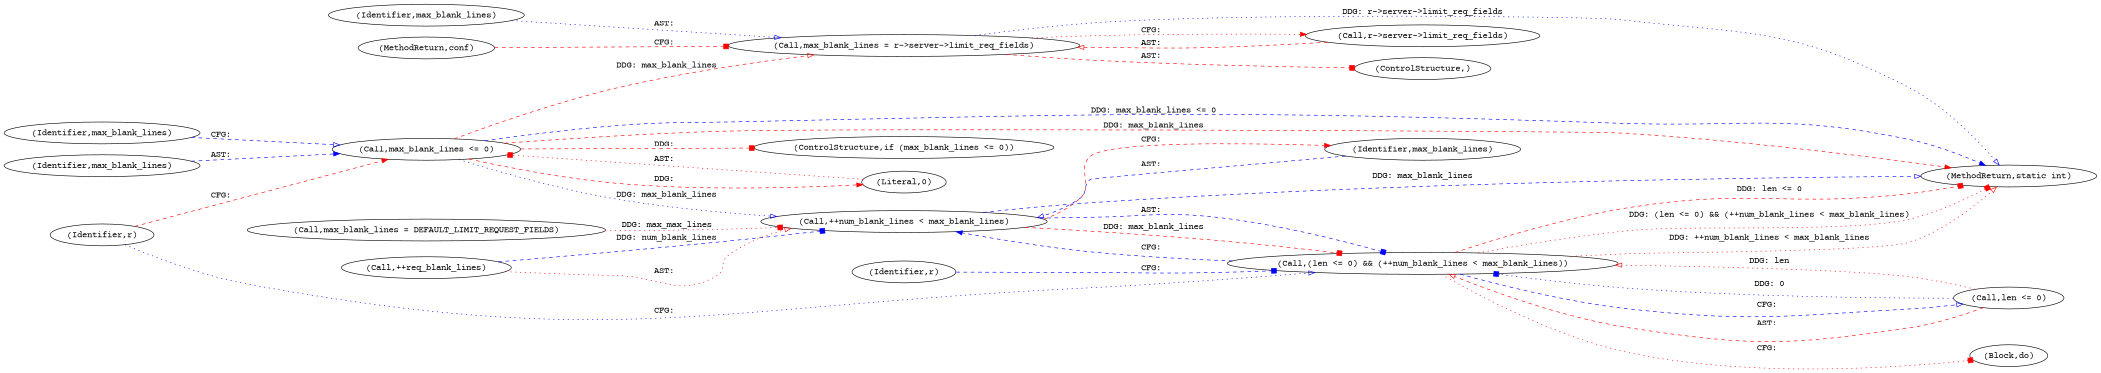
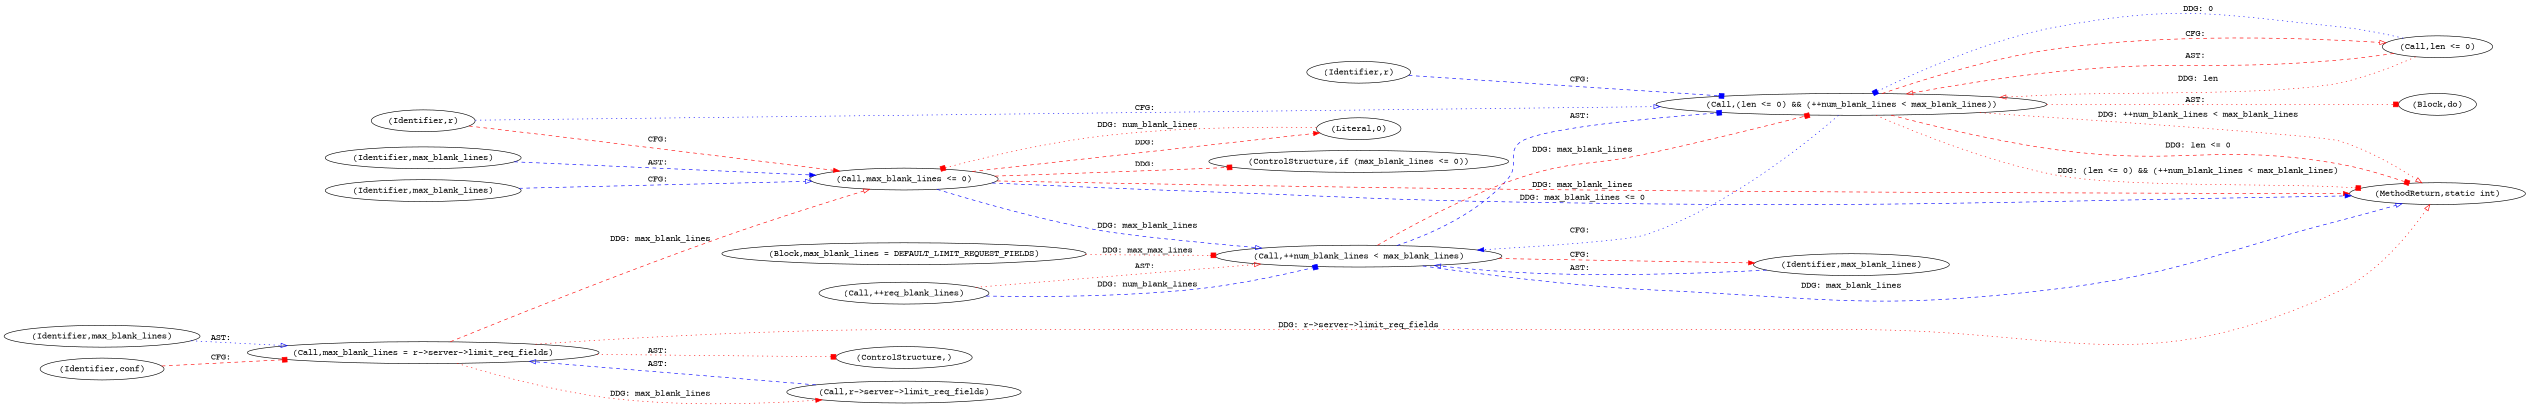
edge "(Call,max_blank_lines = r->server->limit_req_fields)" -> "(MethodReturn,static int)": color blue -> red
edge "(Call,max_blank_lines = r->server->limit_req_fields)" -> "(Call,r->server->limit_req_fields)": label "CFG: " -> "DDG: max_blank_lines"
node "(MethodReturn,conf)": label "(MethodReturn,conf)" -> "(Identifier,conf)"
edge "(Call,r->server->limit_req_fields)" -> "(Call,max_blank_lines = r->server->limit_req_fields)": color red -> blue
edge "(Call,max_blank_lines = r->server->limit_req_fields)" -> "(ControlStructure,)": style dashed -> dotted
edge "(Call,max_blank_lines <= 0)" -> "(Call,max_blank_lines = r->server->limit_req_fields)": reversed
edge "(Literal,0)" -> "(Call,max_blank_lines <= 0)": label "AST: " -> "DDG: num_blank_lines"
edge "(Call,max_blank_lines <= 0)" -> "(Call,++num_blank_lines < max_blank_lines)": style dotted -> dashed
node "(Call,max_blank_lines = DEFAULT_LIMIT_REQUEST_FIELDS)": label "(Call,max_blank_lines = DEFAULT_LIMIT_REQUEST_FIELDS)" -> "(Block,max_blank_lines = DEFAULT_LIMIT_REQUEST_FIELDS)"
edge "(Call,(len <= 0) && (++num_blank_lines < max_blank_lines))" -> "(Call,++num_blank_lines < max_blank_lines)": style dashed -> dotted
edge "(Call,(len <= 0) && (++num_blank_lines < max_blank_lines))" -> "(Call,len <= 0)": color blue -> red
edge "(Call,(len <= 0) && (++num_blank_lines < max_blank_lines))" -> "(Block,do)": label "CFG: " -> "AST: "
